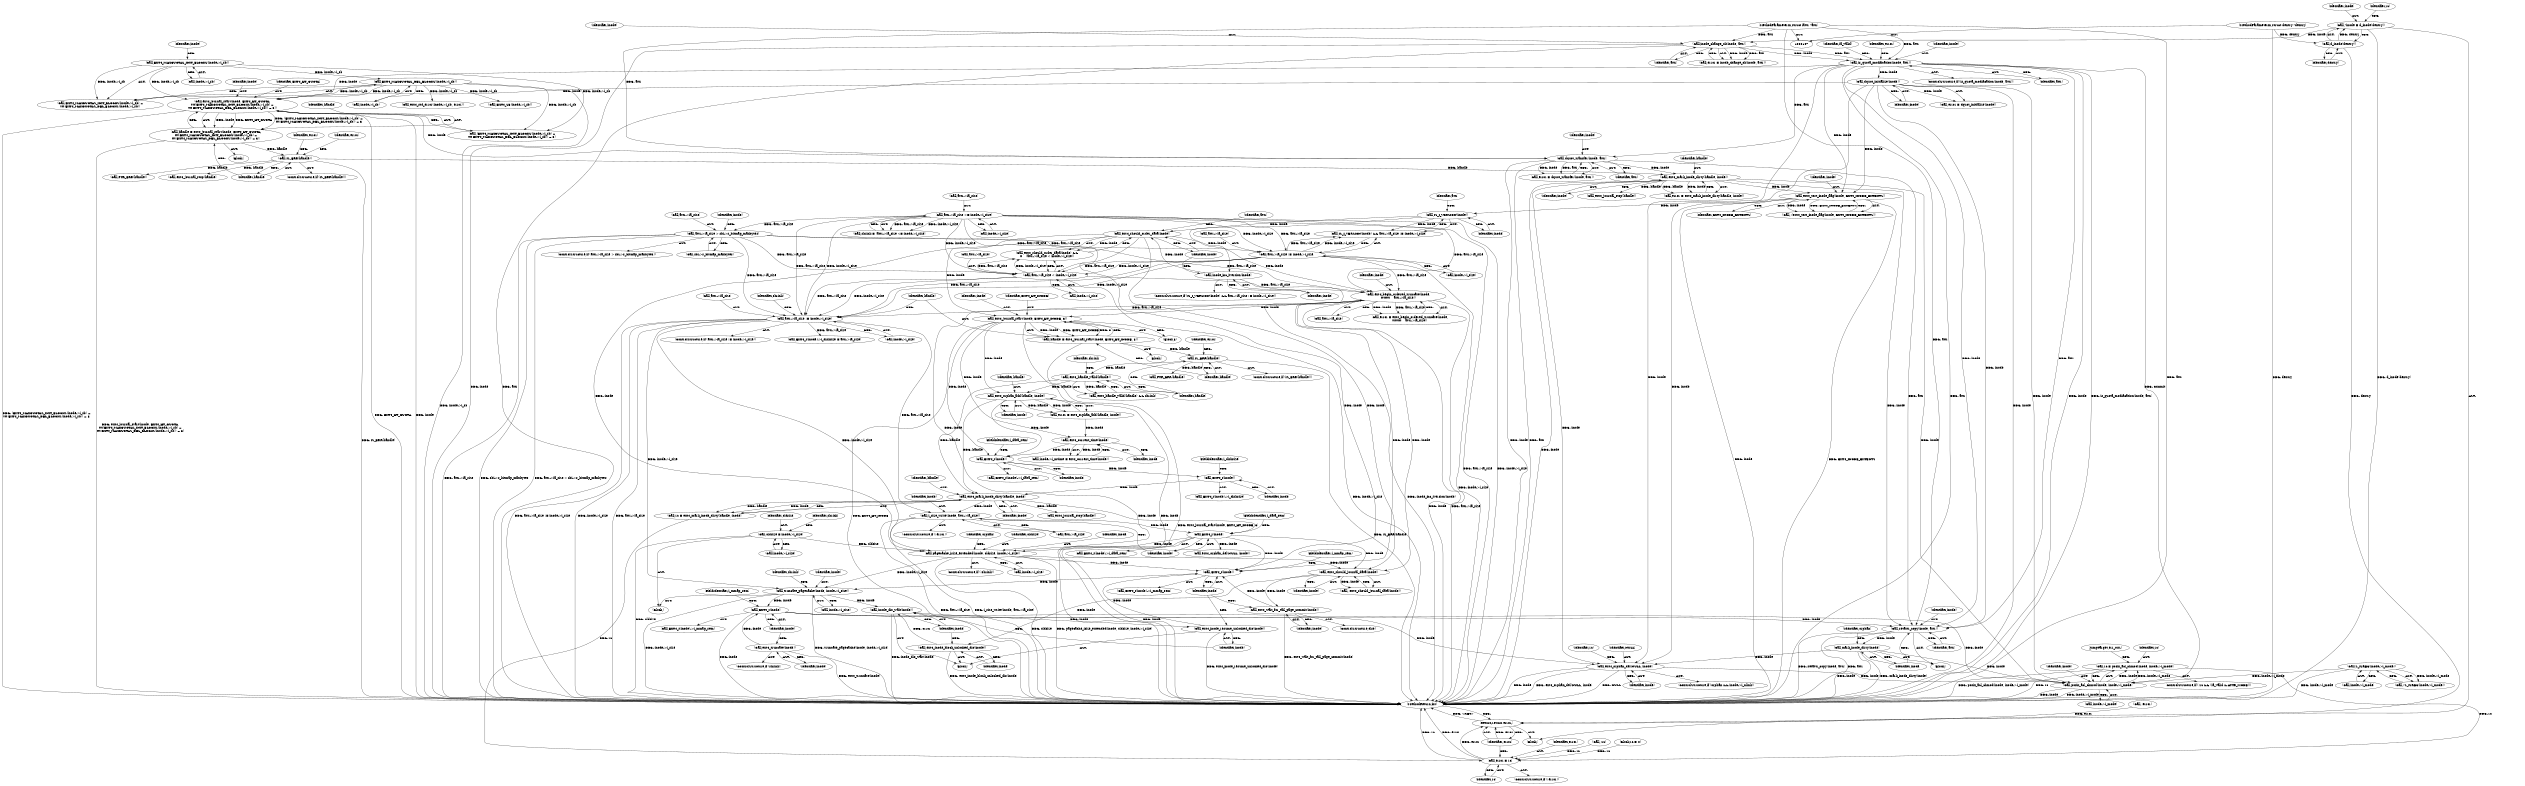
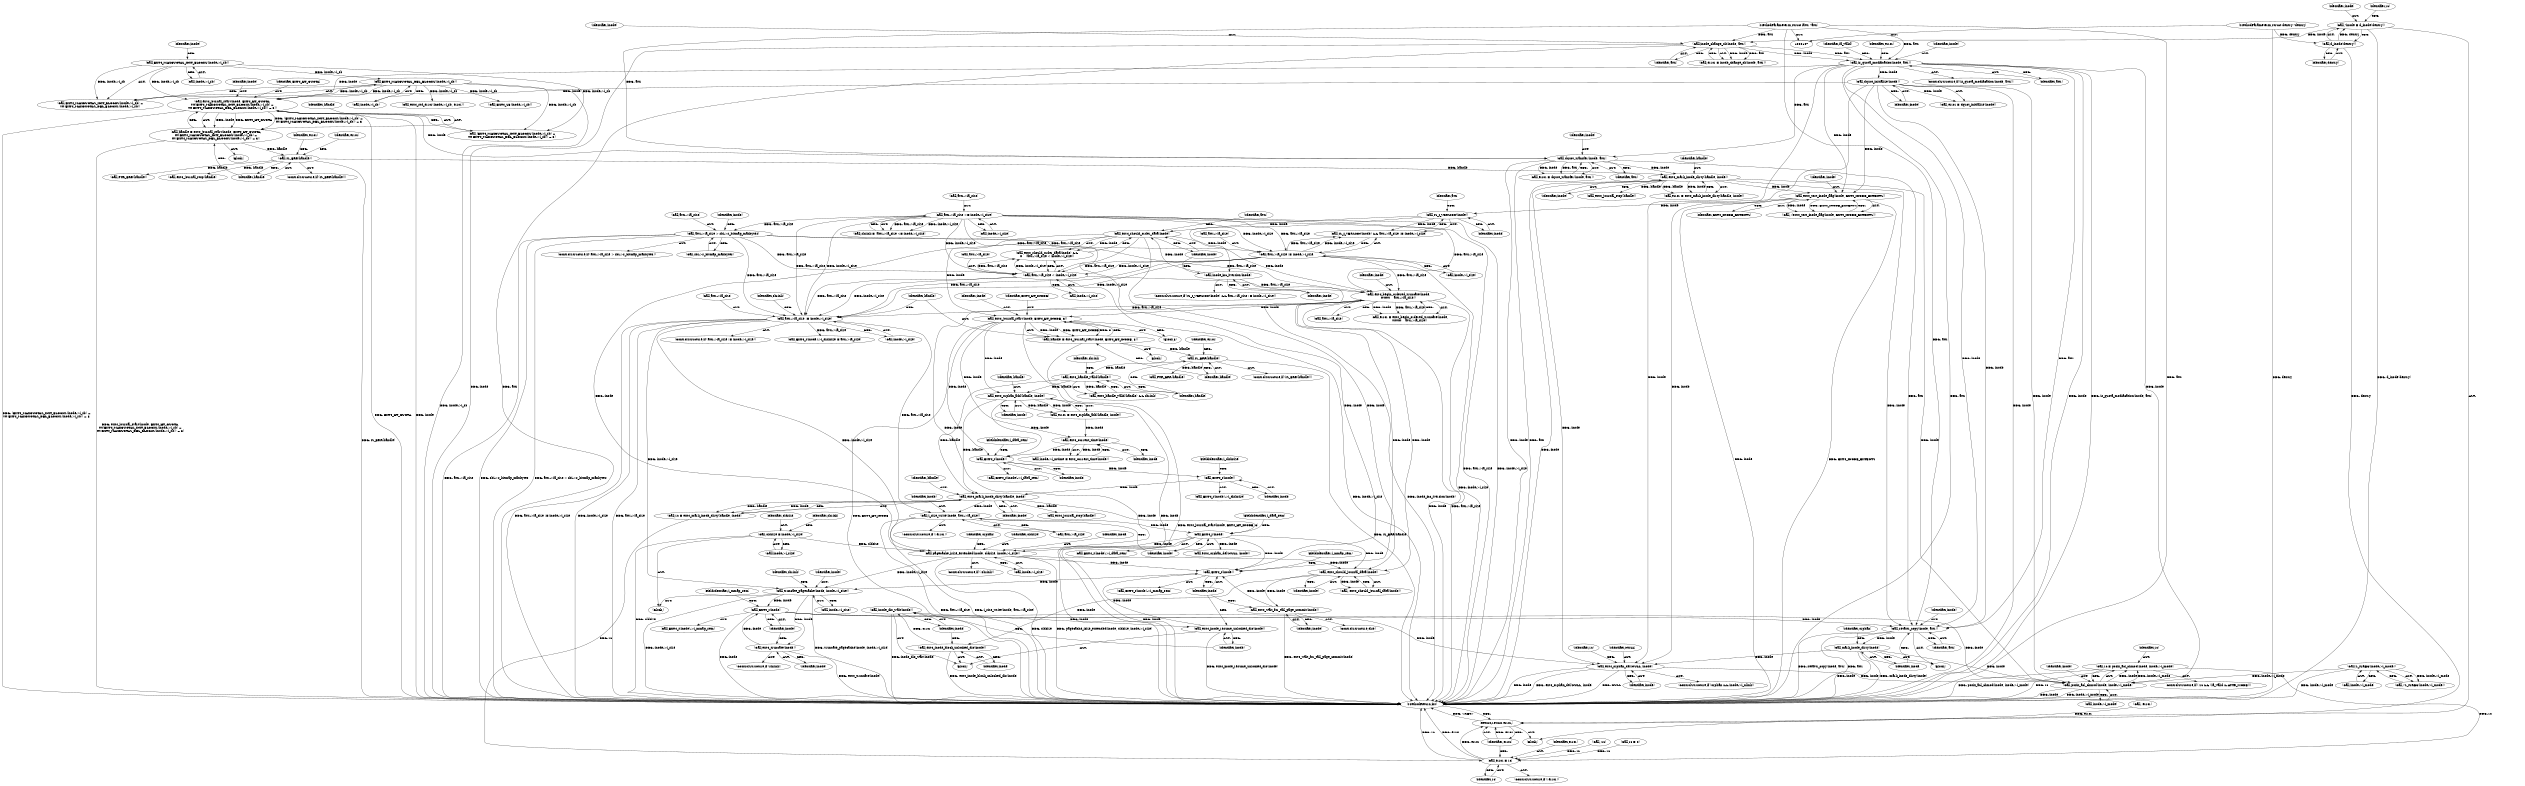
edge "(Call,is_quota_modification(inode, attr))" -> "(Call,posix_acl_chmod(inode, inode->i_mode))": label "DDG: commit" -> "DDG: inode"
edge "(Call,truncate_pagecache(inode, inode->i_size))" -> "(Call,inode_dio_wait(inode))": now "(Call,truncate_pagecache(inode, inode->i_size))" -> "(Call,ext4_truncate(inode))"
node "(JumpTarget,err_out:)": removed
node "(Block,rc = 0)": label "(Block,rc = 0)" -> "(Call,rc = 0)"
